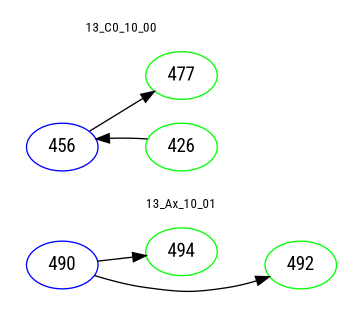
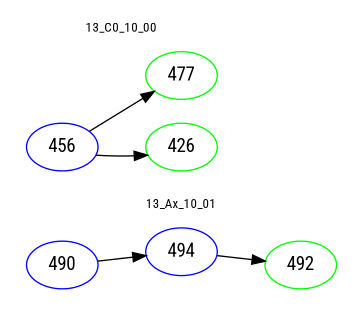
edge "426" -> "456": reversed
node "494": color green -> blue
edge "490" -> "492": now "494" -> "492"
